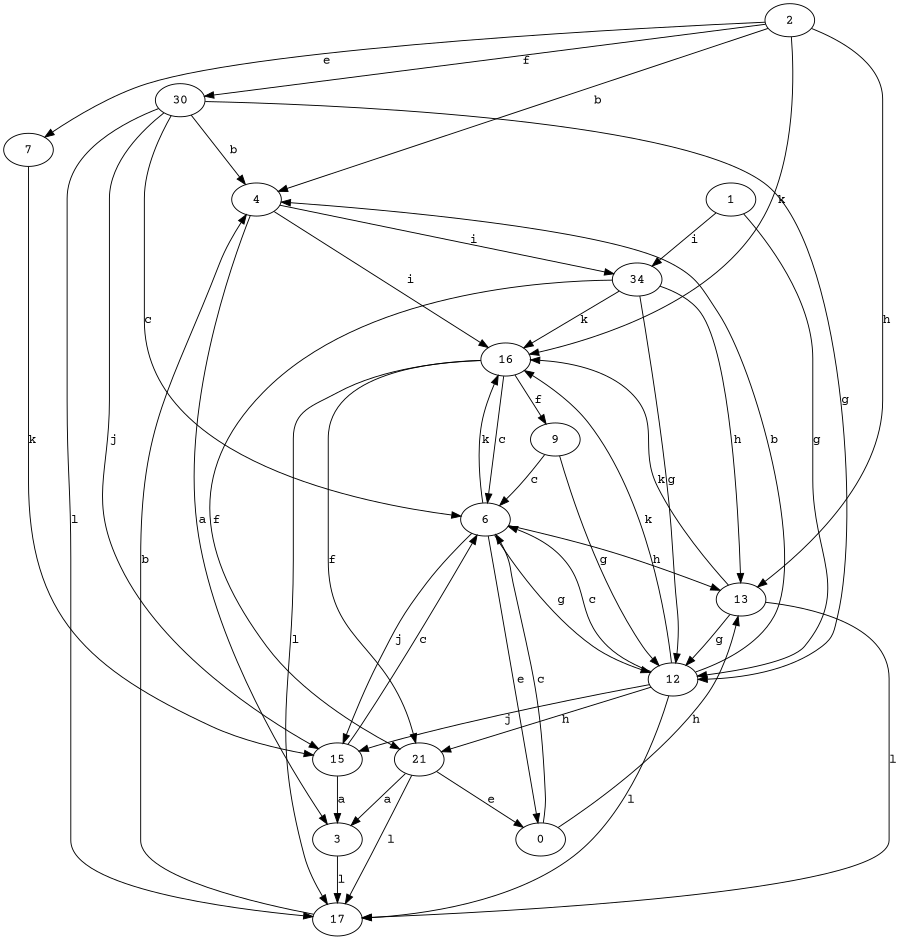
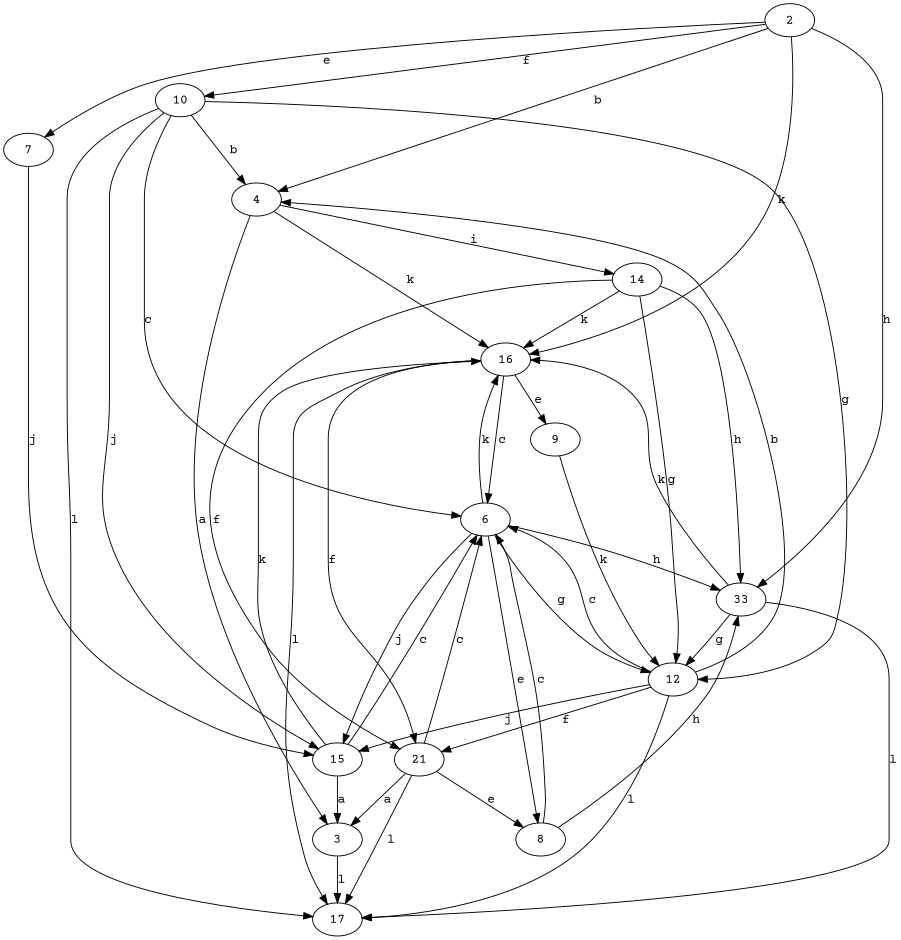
node "30": label "30" -> "10"
node "1": removed
edge "4" -> "16": label "i" -> "k"
node "34": label "34" -> "14"
edge "16" -> "9": label "f" -> "e"
edge "7" -> "15": label "k" -> "j"
edge "9" -> "6": now "21" -> "6"
edge "12" -> "16": now "15" -> "16"
edge "9" -> "12": label "g" -> "k"
node "13": label "13" -> "33"
edge "17" -> "4": removed, label "b"
edge "12" -> "21": label "h" -> "f"
node "0": label "0" -> "8"
